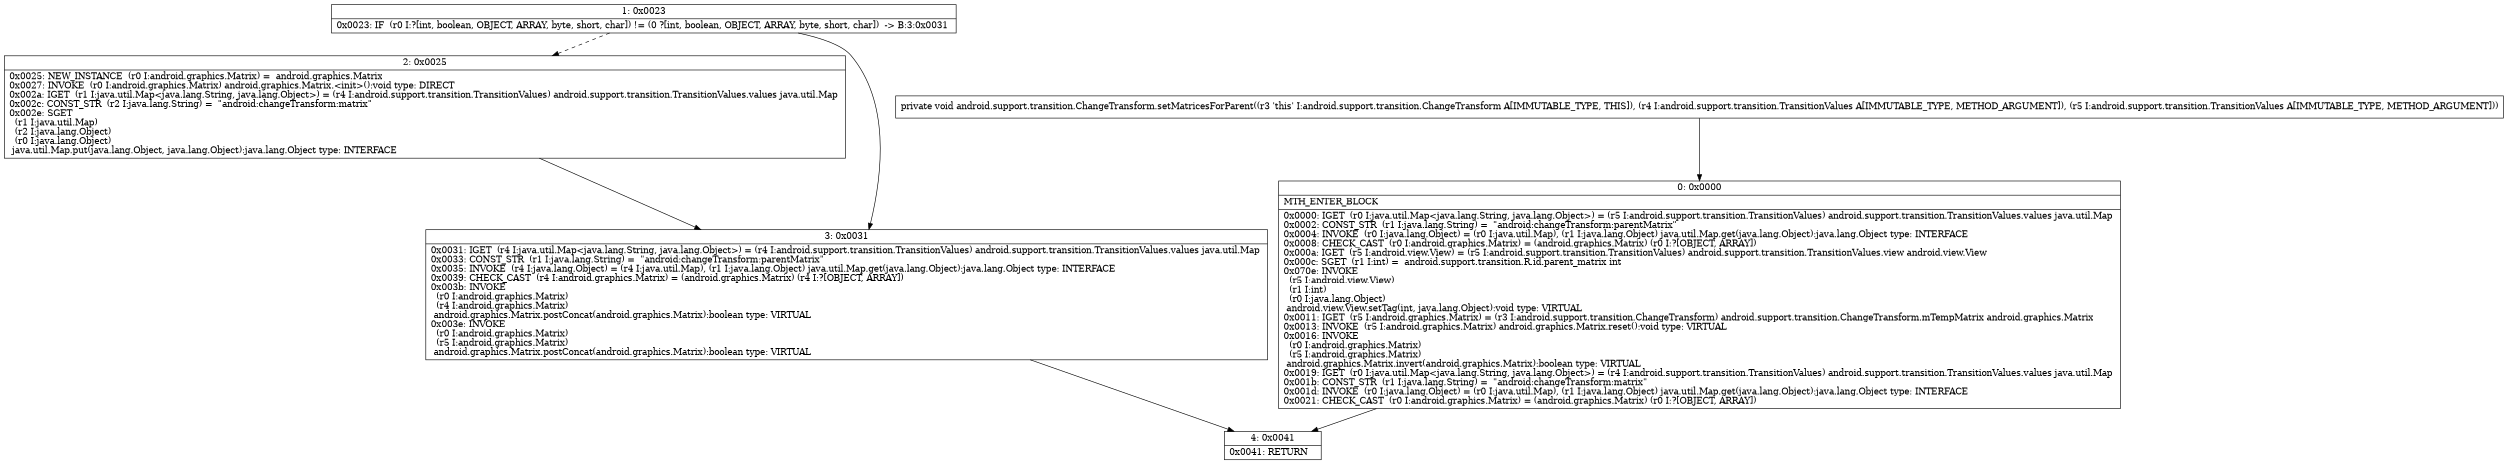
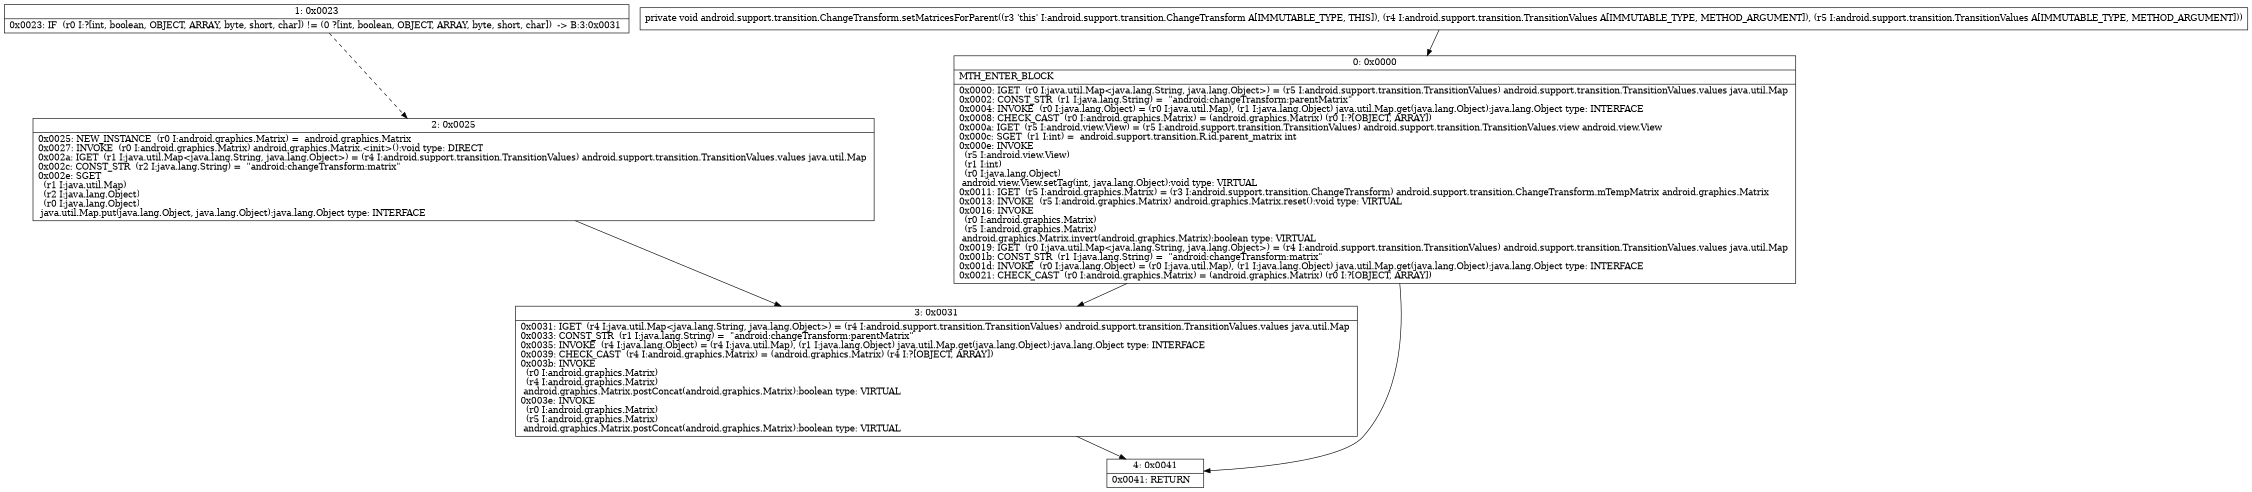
edge "1: 0x0023" -> "3: 0x0031": now "0: 0x0000" -> "3: 0x0031"
node "0: 0x0000": text "0x070e: INVOKE" -> "0x000e: INVOKE"
